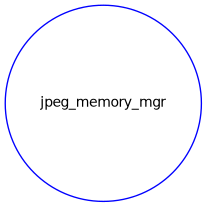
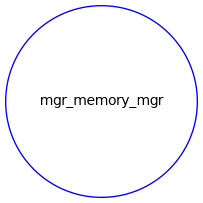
node "jpeg_memory_mgr": label "jpeg_memory_mgr" -> "mgr_memory_mgr"
